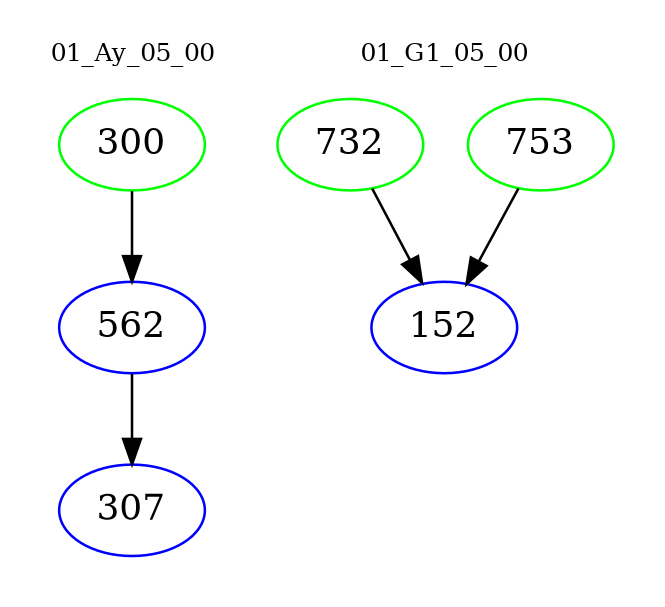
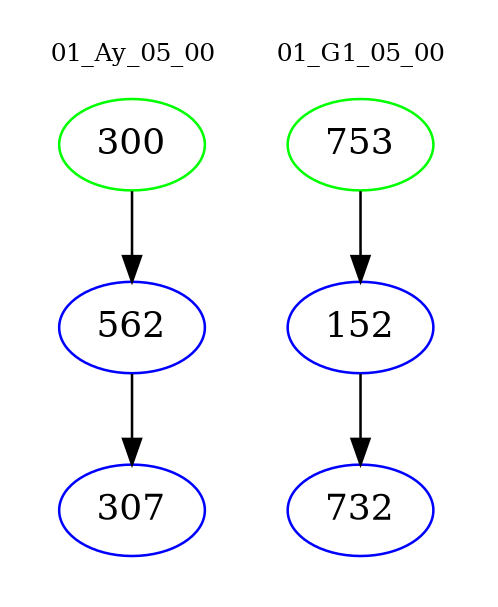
node "732": color green -> blue
edge "732" -> "152": reversed
